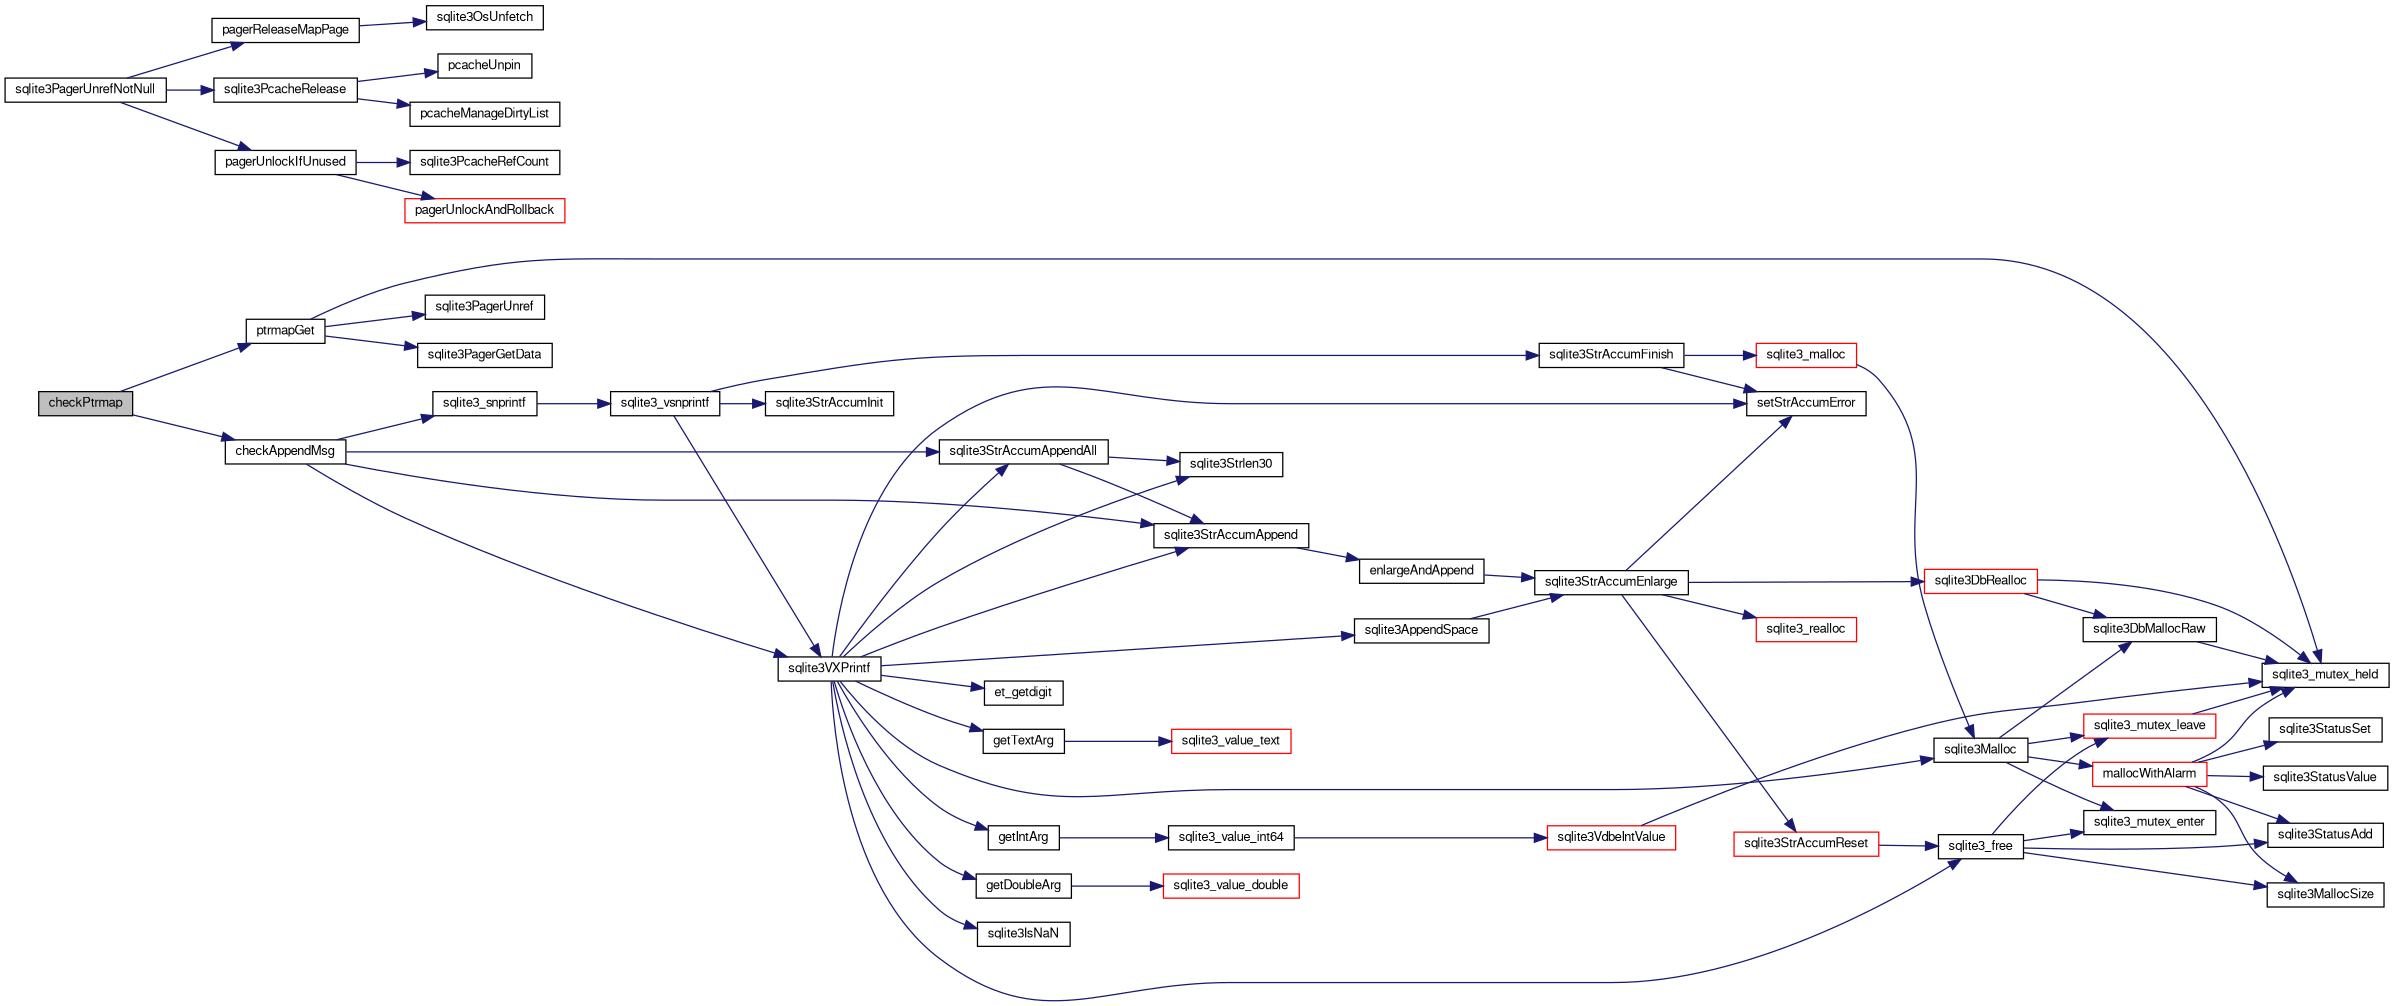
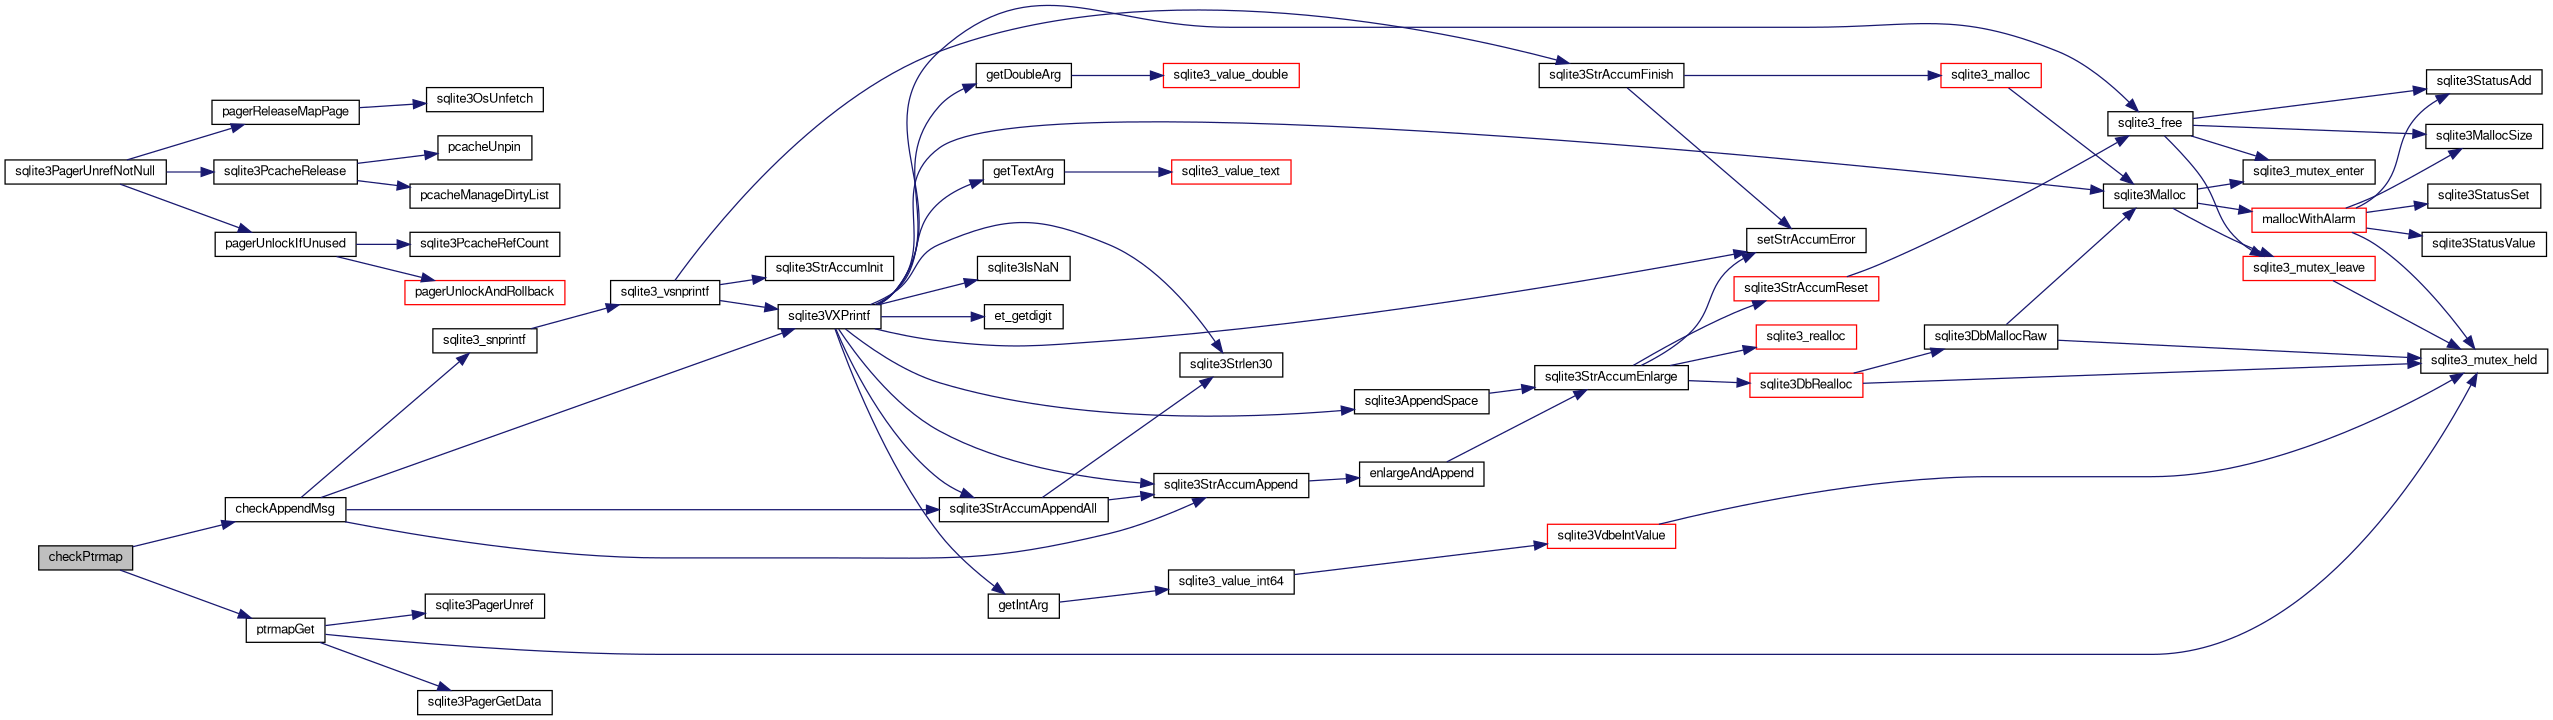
edge "sqlite3Malloc" -> "sqlite3DbMallocRaw": reversed
